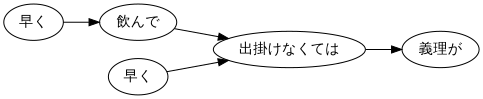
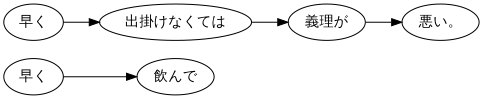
node "悪い。": added
edge "飲んで" -> "出掛けなくては": removed
